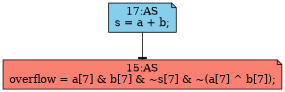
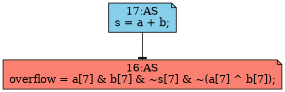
node "15:AS overflow = a[7] & b[7] & ~s[7] & ~(a[7] ^ b[7]);": label "15:AS overflow = a[7] & b[7] & ~s[7] & ~(a[7] ^ b[7]);" -> "16:AS overflow = a[7] & b[7] & ~s[7] & ~(a[7] ^ b[7]);"
